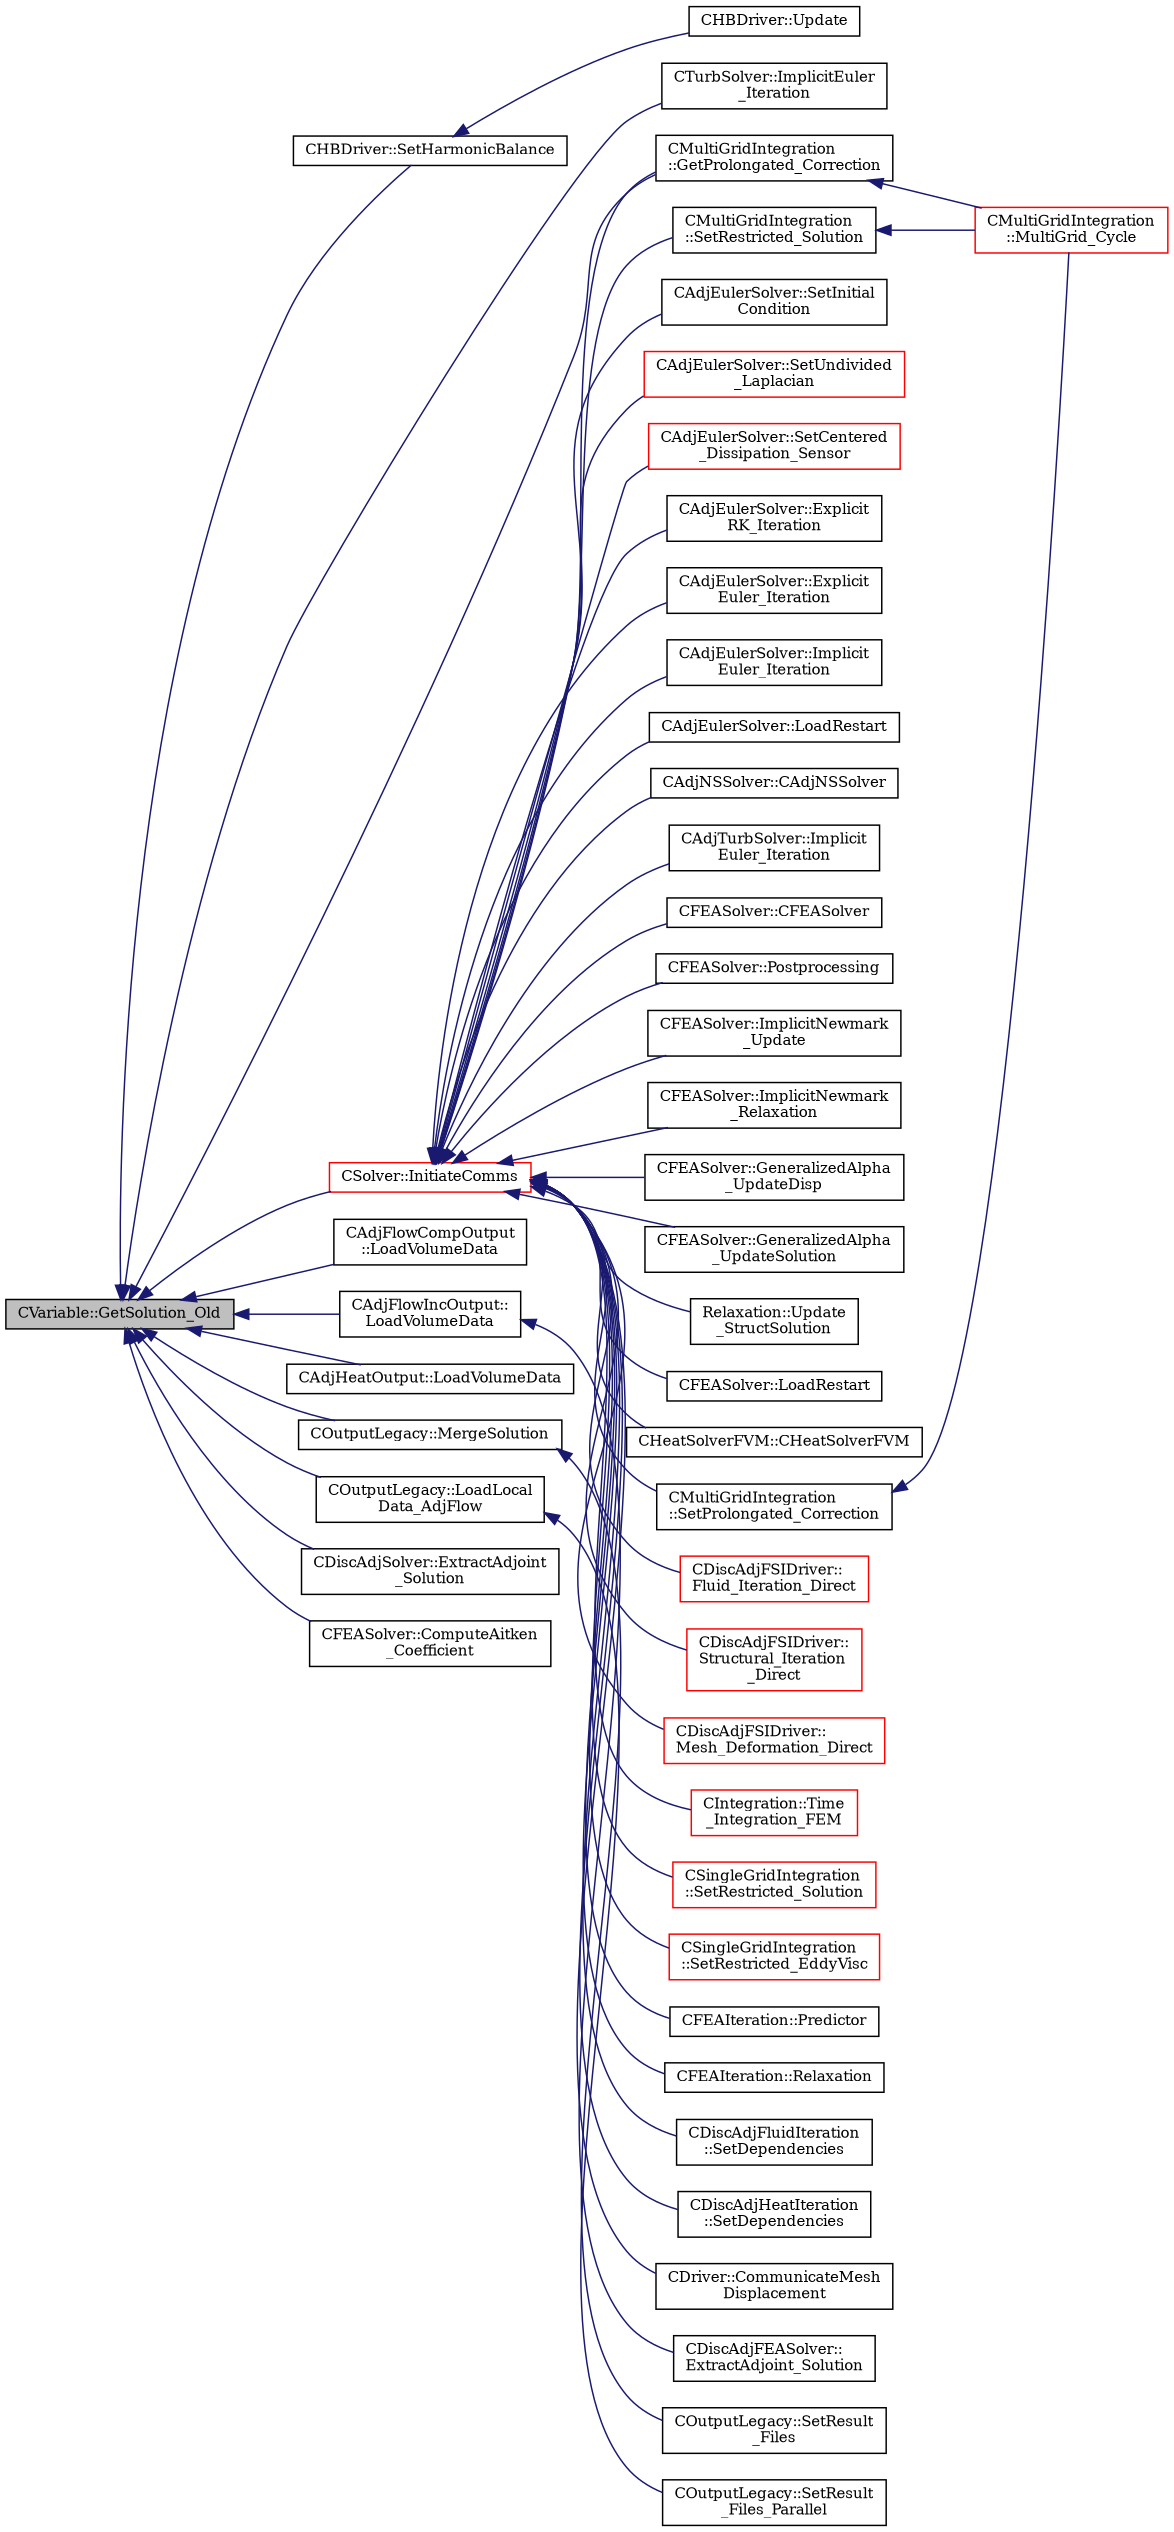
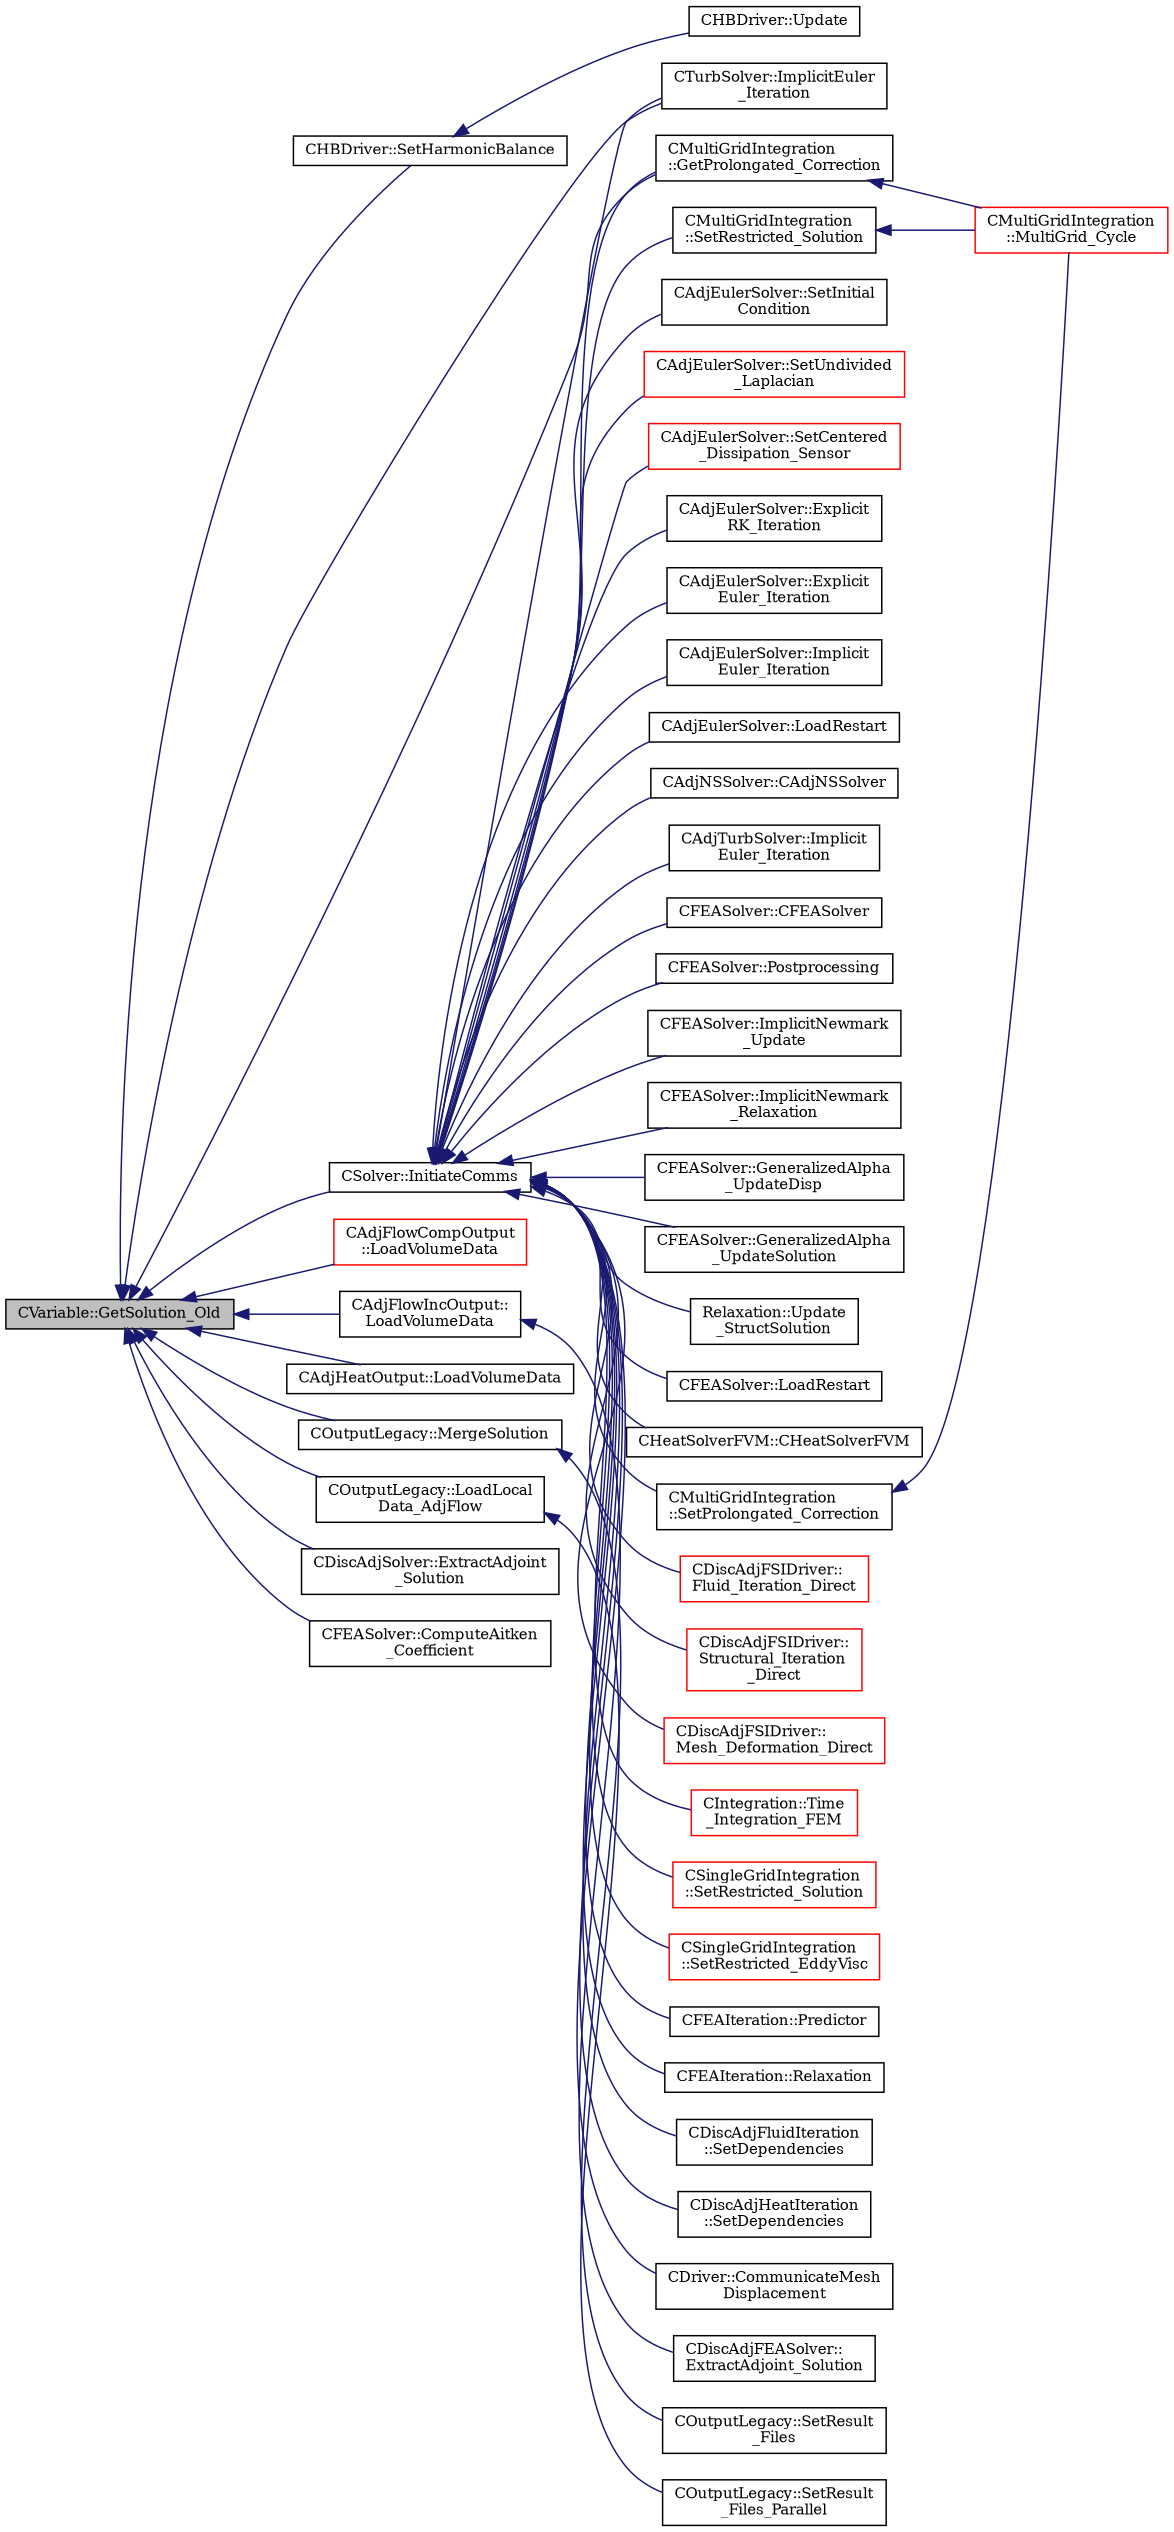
edge "CTurbSolver::ImplicitEuler _Iteration" -> "CSolver::InitiateComms": added
node "CSolver::InitiateComms": color red -> black
node "CAdjFlowCompOutput ::LoadVolumeData": color black -> red
